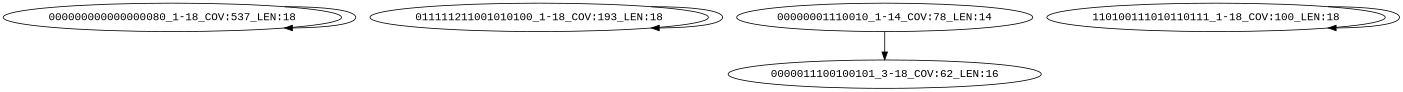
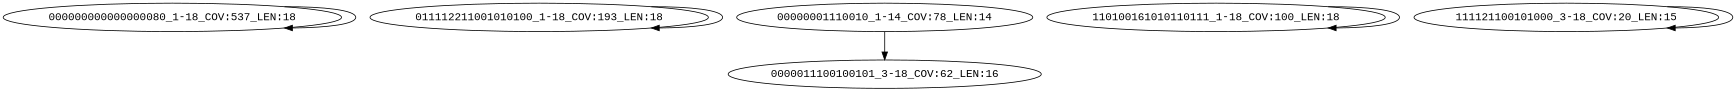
node "011111211001010100_1-18_COV:193_LEN:18": label "011111211001010100_1-18_COV:193_LEN:18" -> "011112211001010100_1-18_COV:193_LEN:18"
node "110100111010110111_1-18_COV:100_LEN:18": label "110100111010110111_1-18_COV:100_LEN:18" -> "110100161010110111_1-18_COV:100_LEN:18"
node "111121100101000_3-18_COV:20_LEN:15": added
